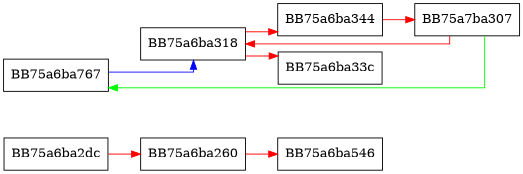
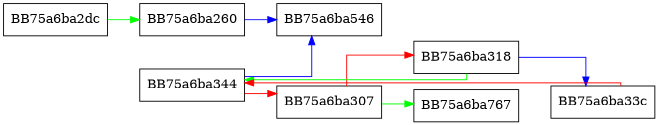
node "BB75a7ba307": label "BB75a7ba307" -> "BB75a6ba307"
edge "BB75a6ba318" -> "BB75a6ba344": color red -> green
edge "BB75a6ba318" -> "BB75a6ba33c": color red -> blue
edge "BB75a6ba767" -> "BB75a6ba318": removed
edge "BB75a6ba344" -> "BB75a6ba546": added
edge "BB75a6ba33c" -> "BB75a6ba344": added
edge "BB75a6ba2dc" -> "BB75a6ba260": color red -> green
edge "BB75a6ba260" -> "BB75a6ba546": color red -> blue
